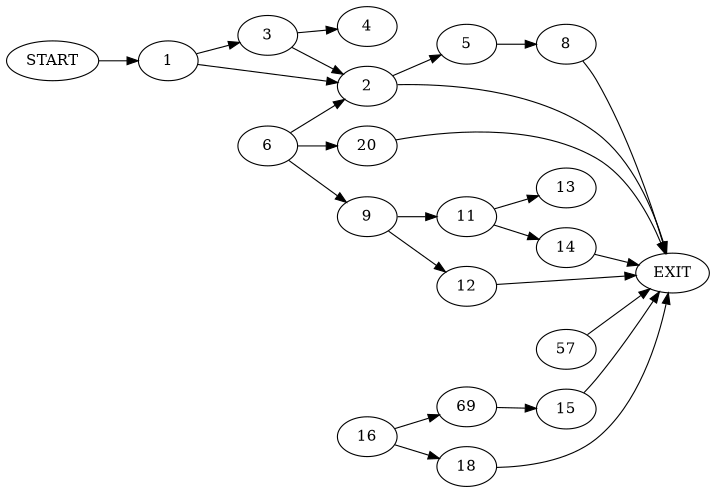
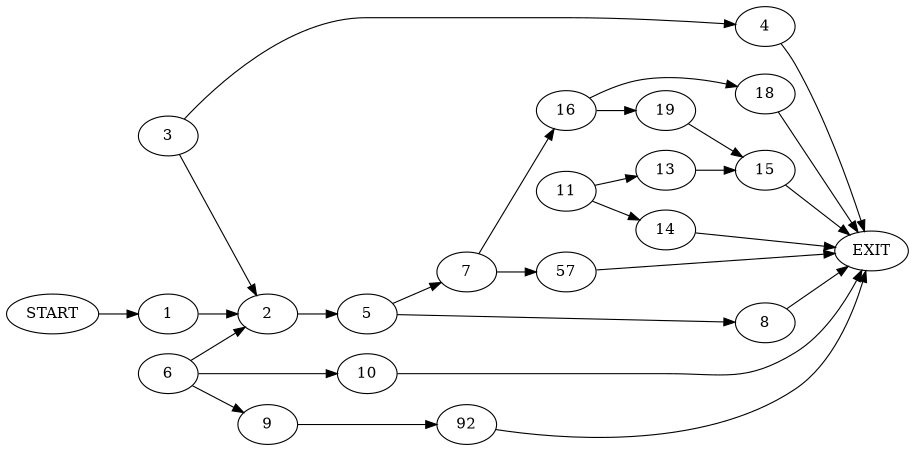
edge "1" -> "3": removed
edge "2" -> "EXIT": now "4" -> "EXIT"
node "20": label "20" -> "10"
edge "13" -> "15": added
edge "9" -> "11": removed
node "7": added
node "12": label "12" -> "92"
node "69": label "69" -> "19"
